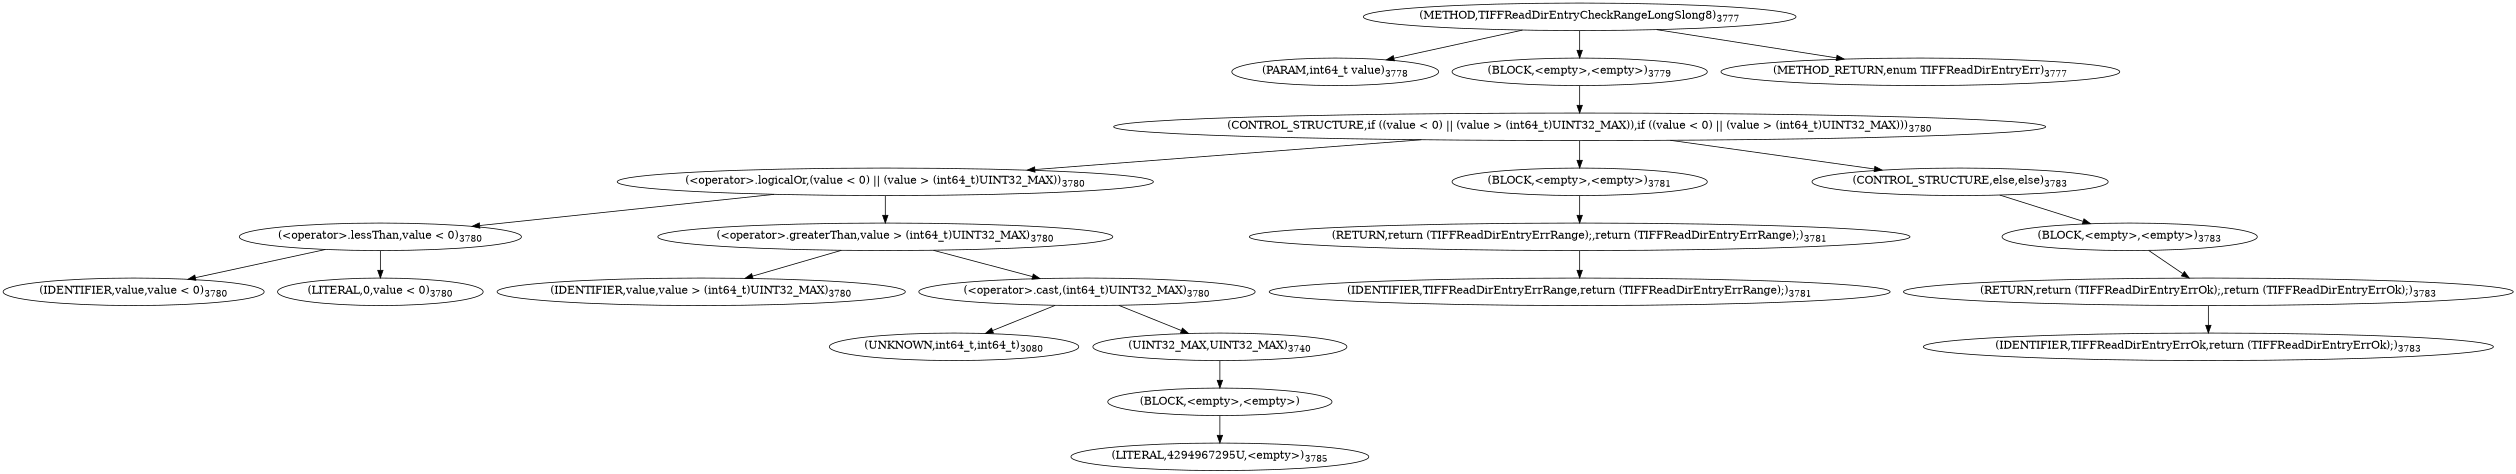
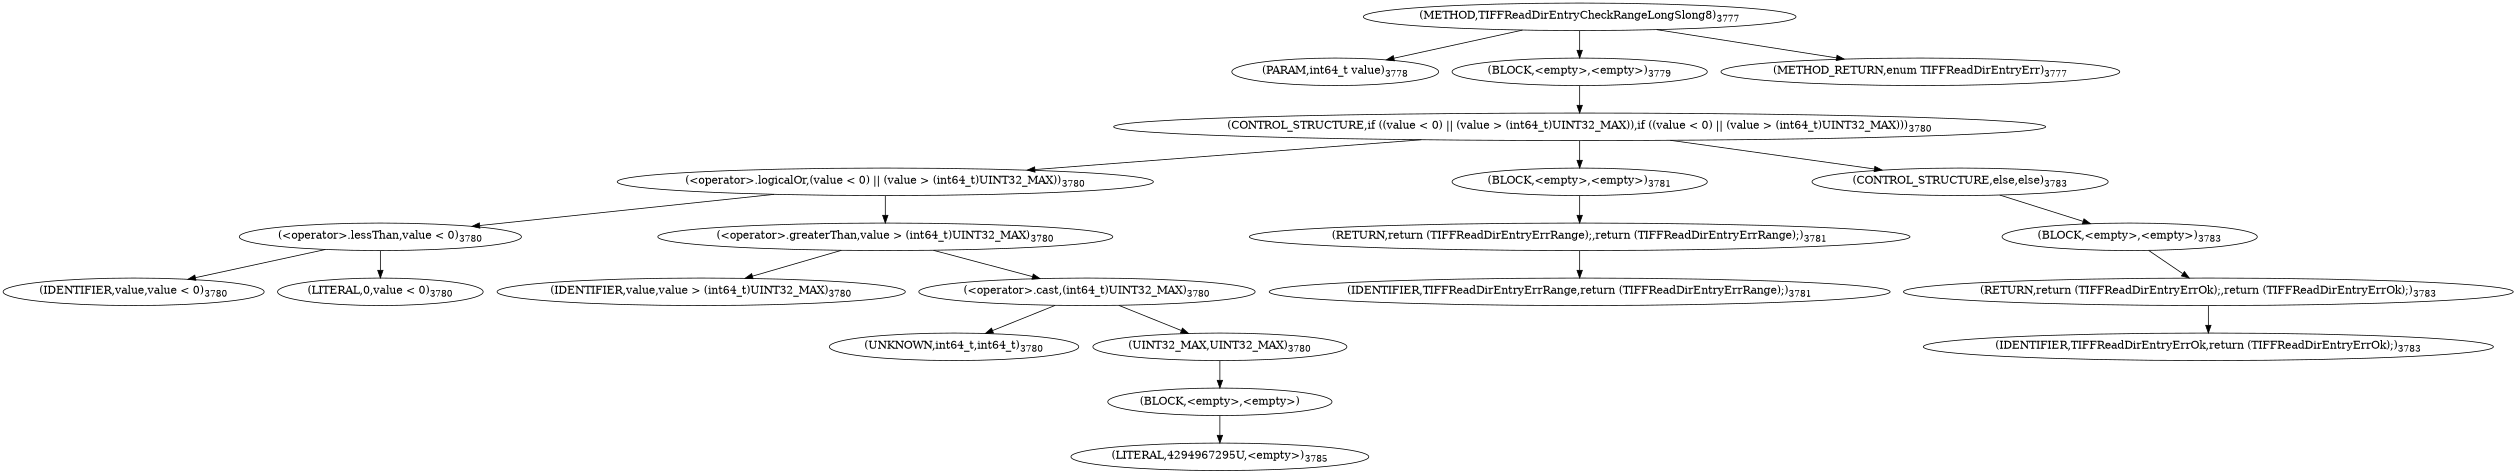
node "(UNKNOWN,int64_t,int64_t)": text "3080" -> "3780"
node "(UINT32_MAX,UINT32_MAX)": text "3740" -> "3780"
